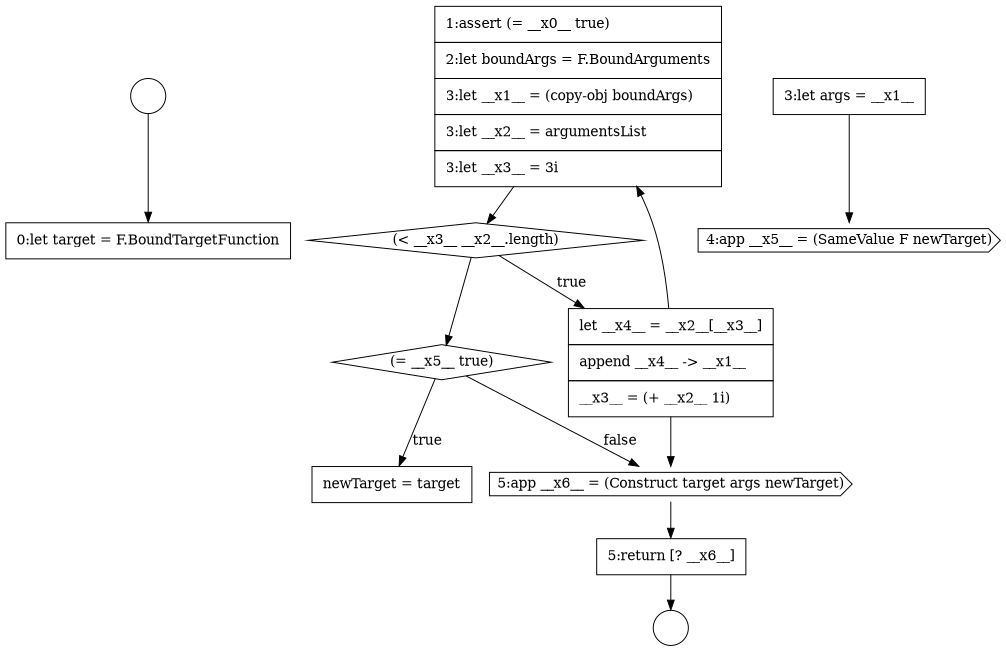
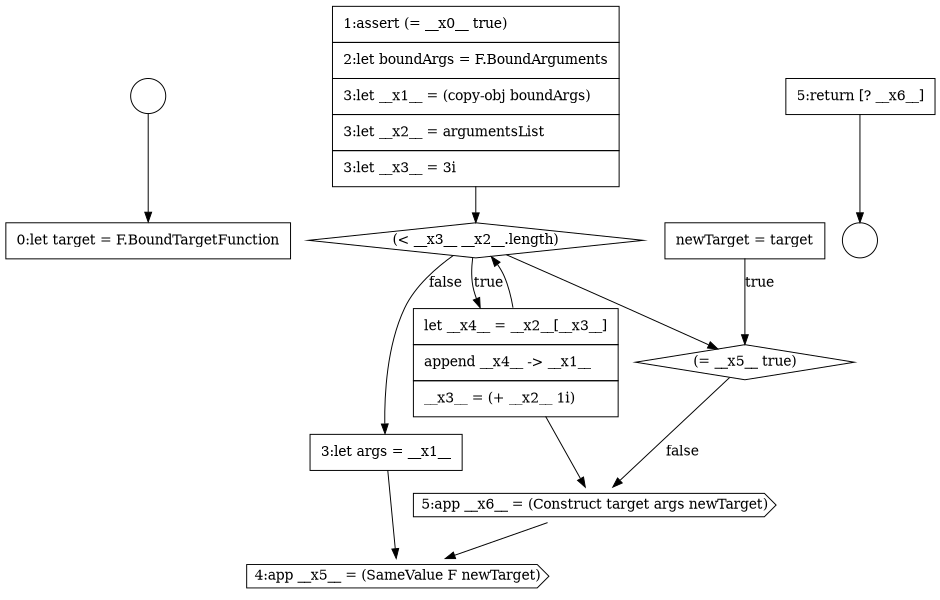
edge "let __x4__ = __x2__[__x3__]" -> "1:assert (= __x0__ true)": now "let __x4__ = __x2__[__x3__]" -> "(< __x3__ __x2__.length)"
edge "(< __x3__ __x2__.length)" -> "3:let args = __x1__": added, label "false"
edge "(= __x5__ true)" -> "newTarget = target": reversed
edge "5:app __x6__ = (Construct target args newTarget)" -> "5:return [? __x6__]": now "5:app __x6__ = (Construct target args newTarget)" -> "4:app __x5__ = (SameValue F newTarget)"
